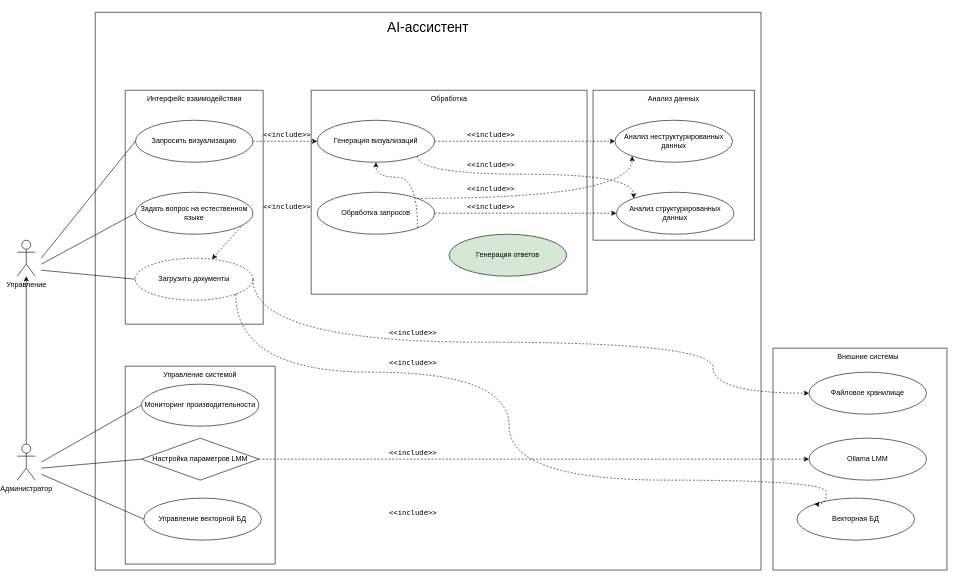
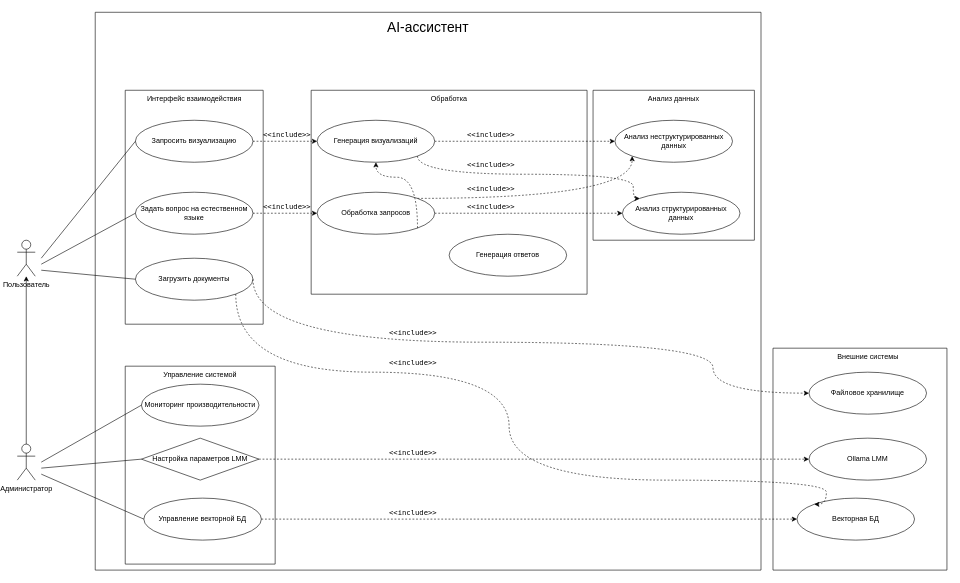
node "Анализ структурированных данных": moved (675, 213) -> (681, 213)
edge "Задать вопрос на естественном языке" -> "Загрузить документы": now "Задать вопрос на естественном языке" -> "Обработка запросов"
node "Генерация ответов": fillcolor #d5e8d4 -> #ffffff
node "Загрузить документы": style dashed -> solid
node "Управление": label "Управление" -> "Пользователь"
edge "Управление векторной БД" -> "Векторная БД": added
